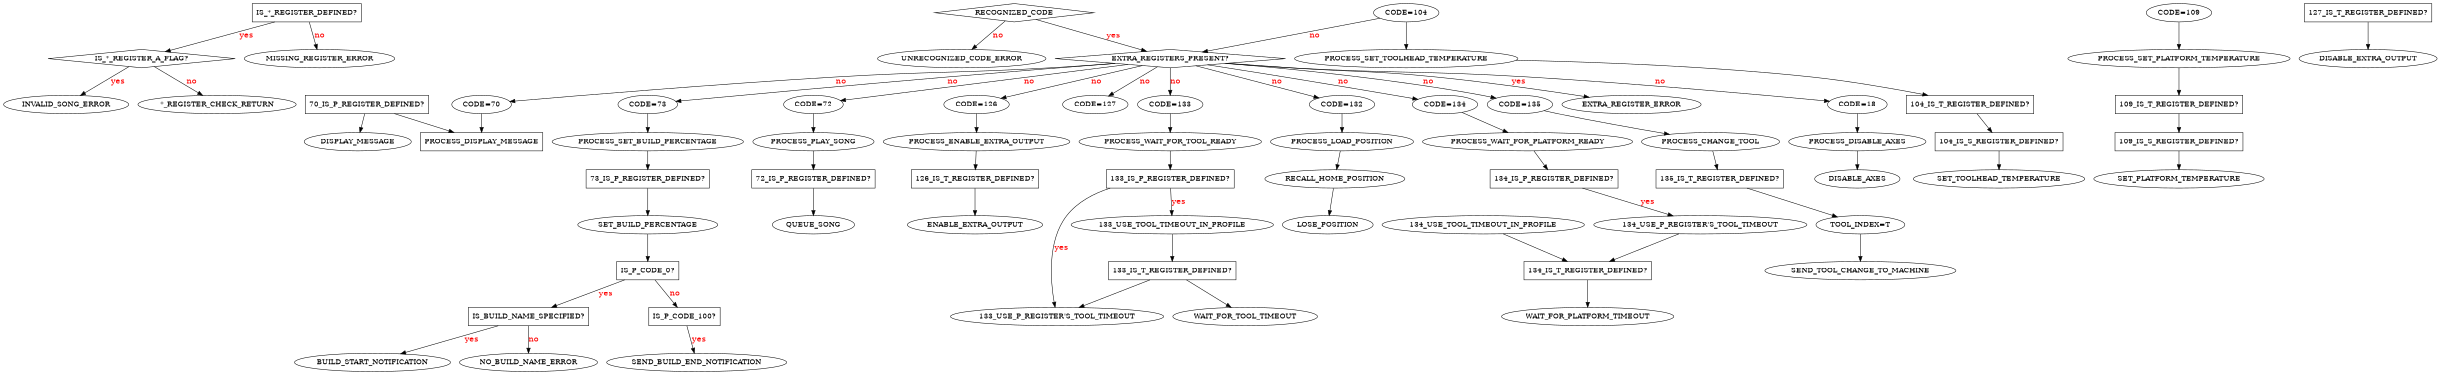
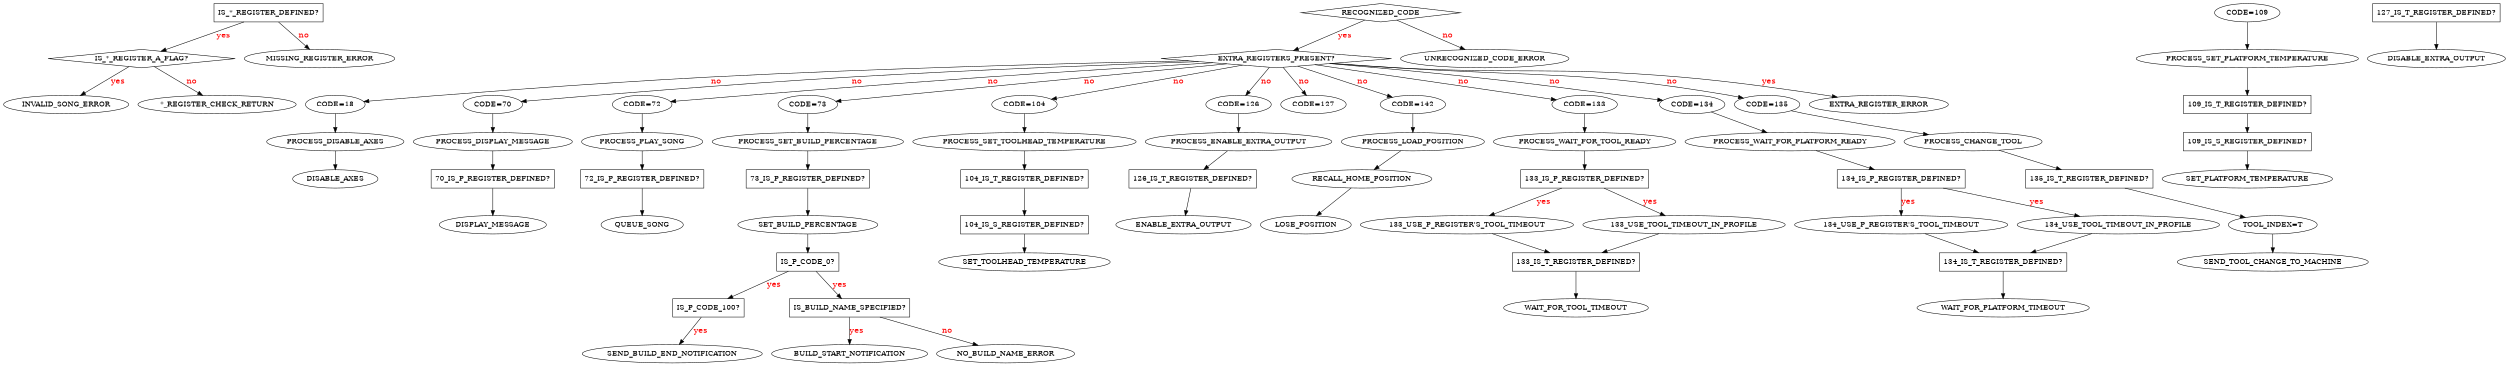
edge "CODE=104" -> "EXTRA_REGISTERS_PRESENT?": reversed
node "CODE=132": label "CODE=132" -> "CODE=142"
edge "70_IS_P_REGISTER_DEFINED?" -> "PROCESS_DISPLAY_MESSAGE": reversed
node "PROCESS_DISPLAY_MESSAGE": shape box -> ellipse
edge "134_IS_P_REGISTER_DEFINED?" -> "134_USE_TOOL_TIMEOUT_IN_PROFILE": added, label "yes"
edge "133_IS_T_REGISTER_DEFINED?" -> "133_USE_P_REGISTER'S_TOOL_TIMEOUT": reversed
edge "IS_P_CODE_0?" -> "IS_P_CODE_100?": label "no" -> "yes"
